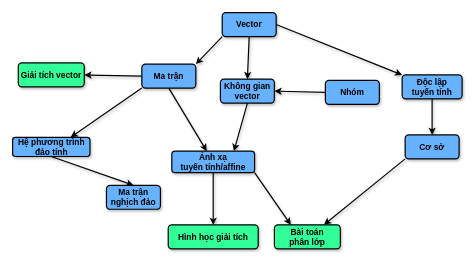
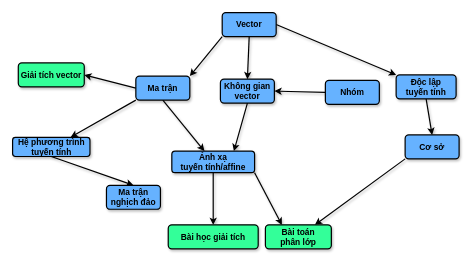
node "Ma trận": moved (169, 76) -> (163, 88)
node "Độc lập tuyến tính": moved (432, 87) -> (426, 87)
node "Hệ phương trình đảo tính": label "Hệ phương trình đảo tính" -> "Hệ phương trình tuyến tính"
node "Hình học giải tích": label "Hình học giải tích" -> "Bài học giải tích"
node "Bài toán phân lớp": moved (308, 237) -> (299, 237)
